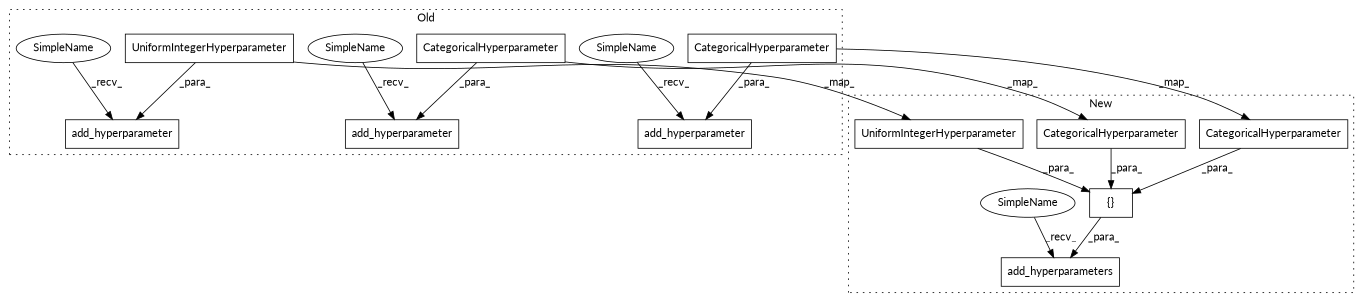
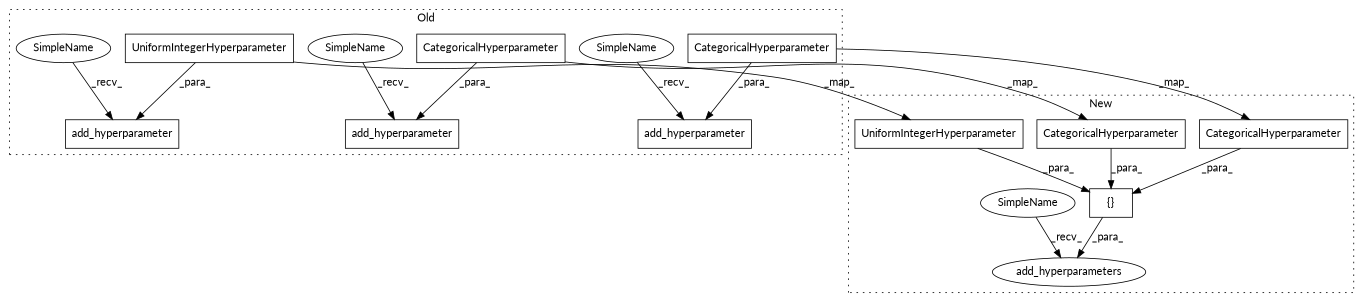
node "add_hyperparameters": shape box -> ellipse
